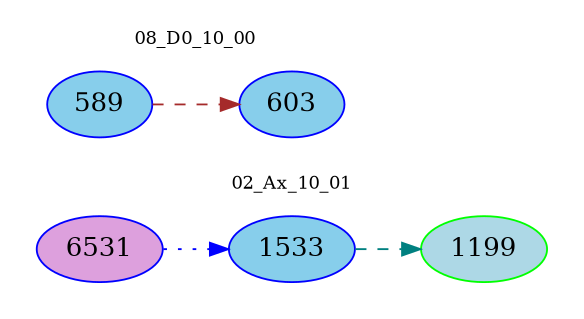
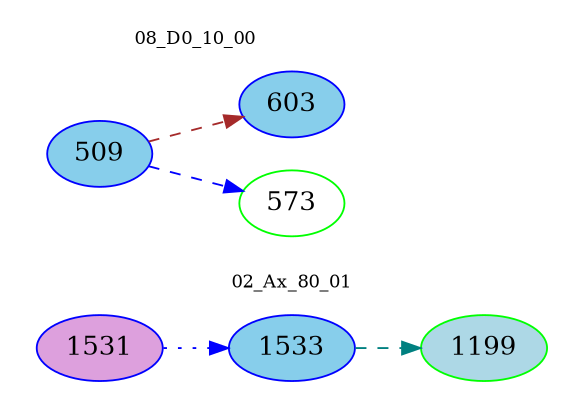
node "589": label "589" -> "509"
cluster "02_Ax_10_01": label "02_Ax_10_01" -> "02_Ax_80_01"
node "573": added
node "6531": label "6531" -> "1531"
